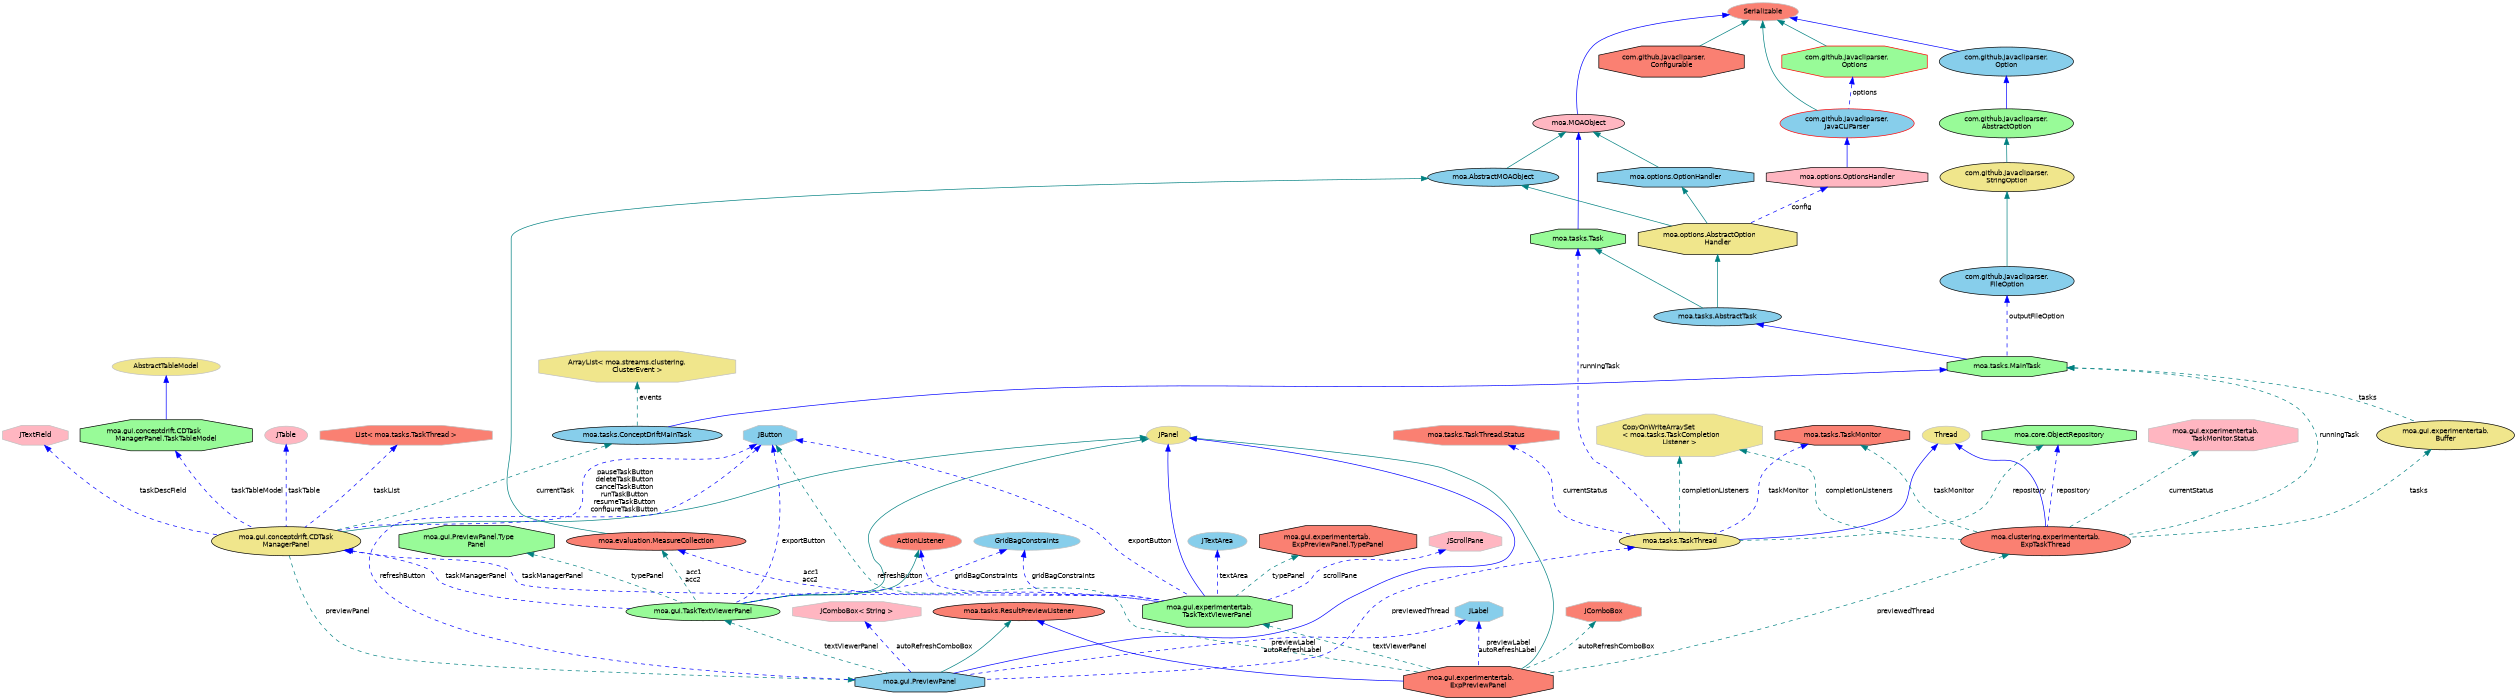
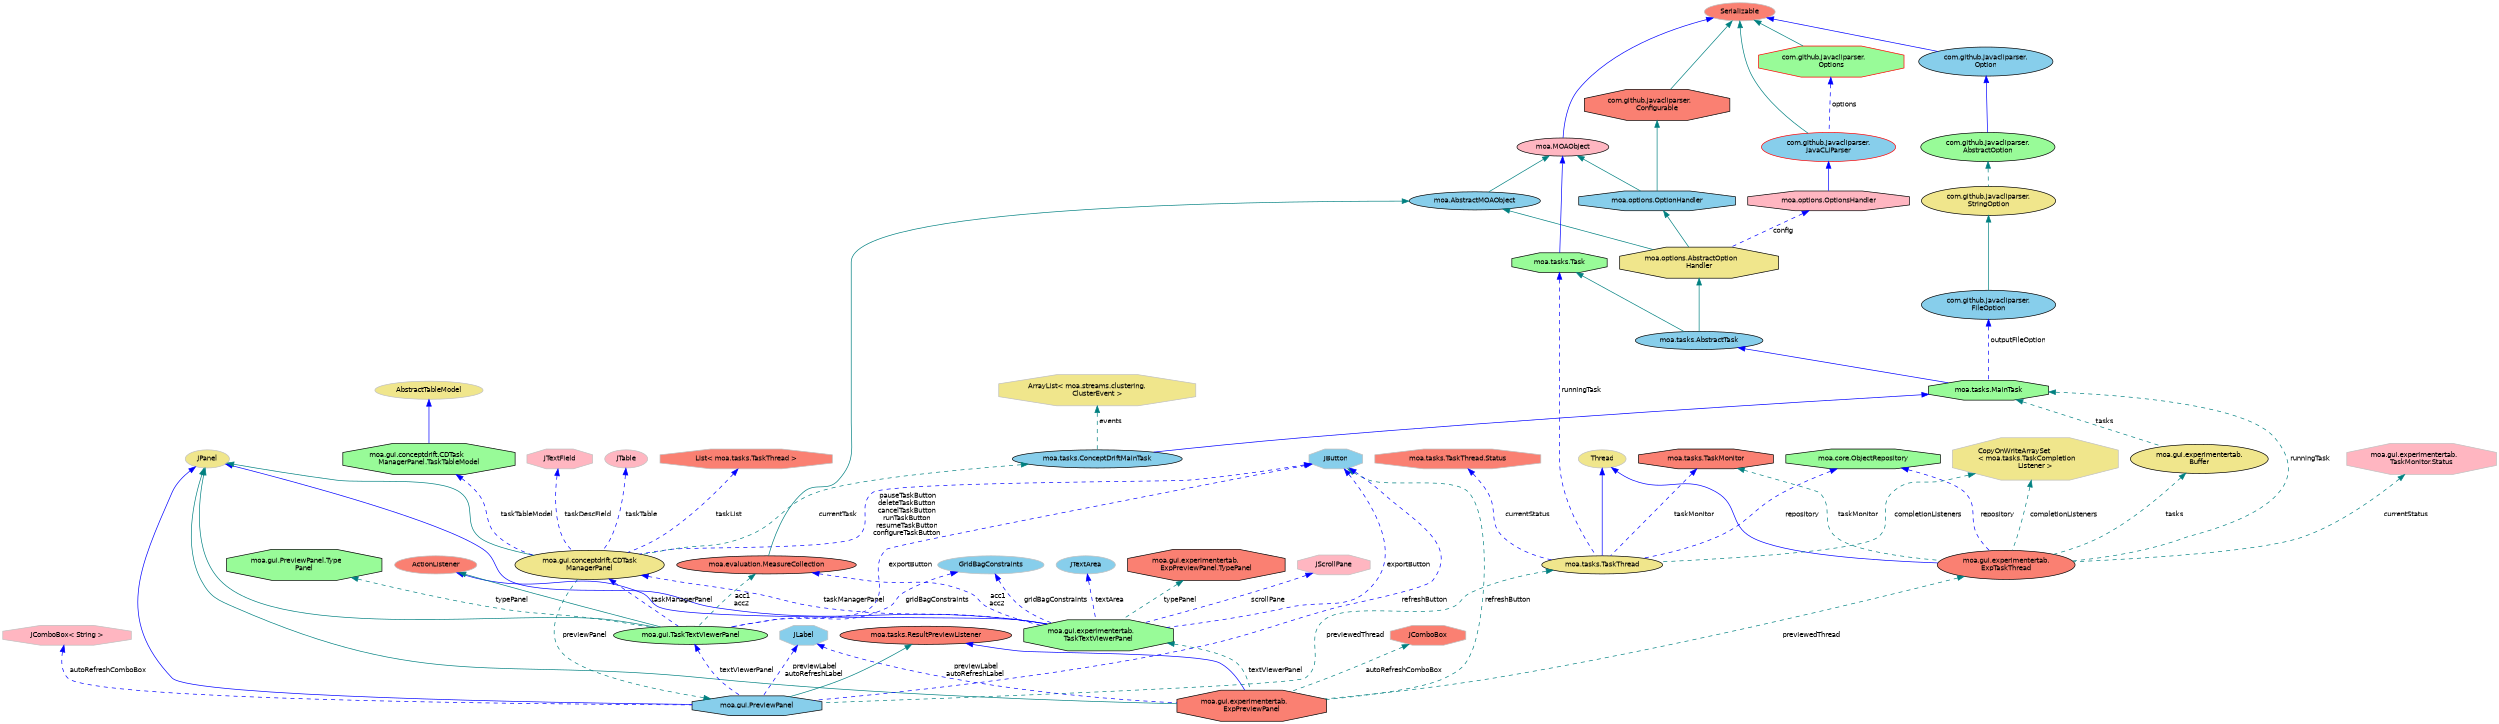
edge "com.github.javacliparser. StringOption" -> "com.github.javacliparser. AbstractOption": style solid -> dashed
edge "moa.options.OptionHandler" -> "com.github.javacliparser. Configurable": added
edge "moa.tasks.TaskThread" -> "moa.core.ObjectRepository": color teal -> blue
node "moa.clustering.experimentertab. ExpTaskThread": label "moa.clustering.experimentertab. ExpTaskThread" -> "moa.gui.experimentertab. ExpTaskThread"
edge "moa.gui.experimentertab. TaskTextViewerPanel" -> "ActionListener": style dashed -> solid
edge "moa.gui.PreviewPanel" -> "moa.tasks.TaskThread": color blue -> teal
edge "moa.gui.PreviewPanel" -> "moa.gui.TaskTextViewerPanel": color teal -> blue
